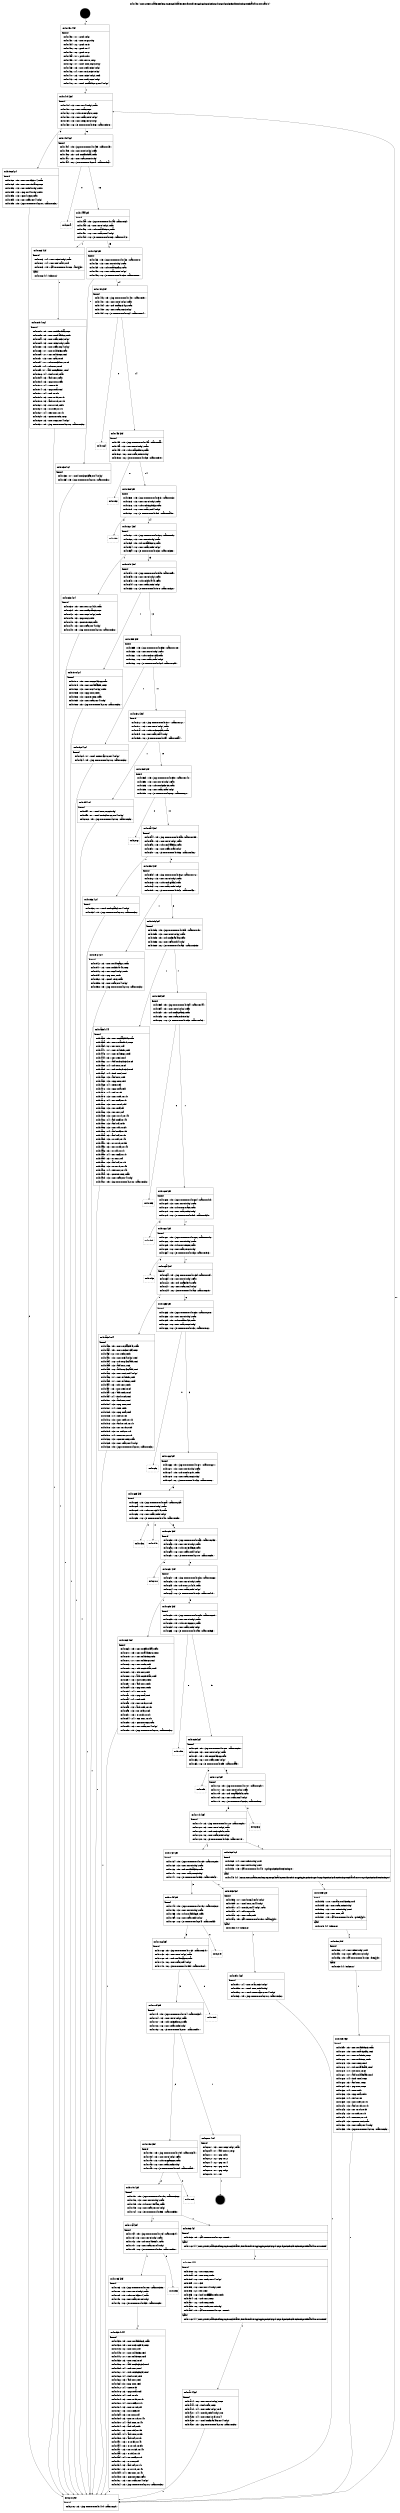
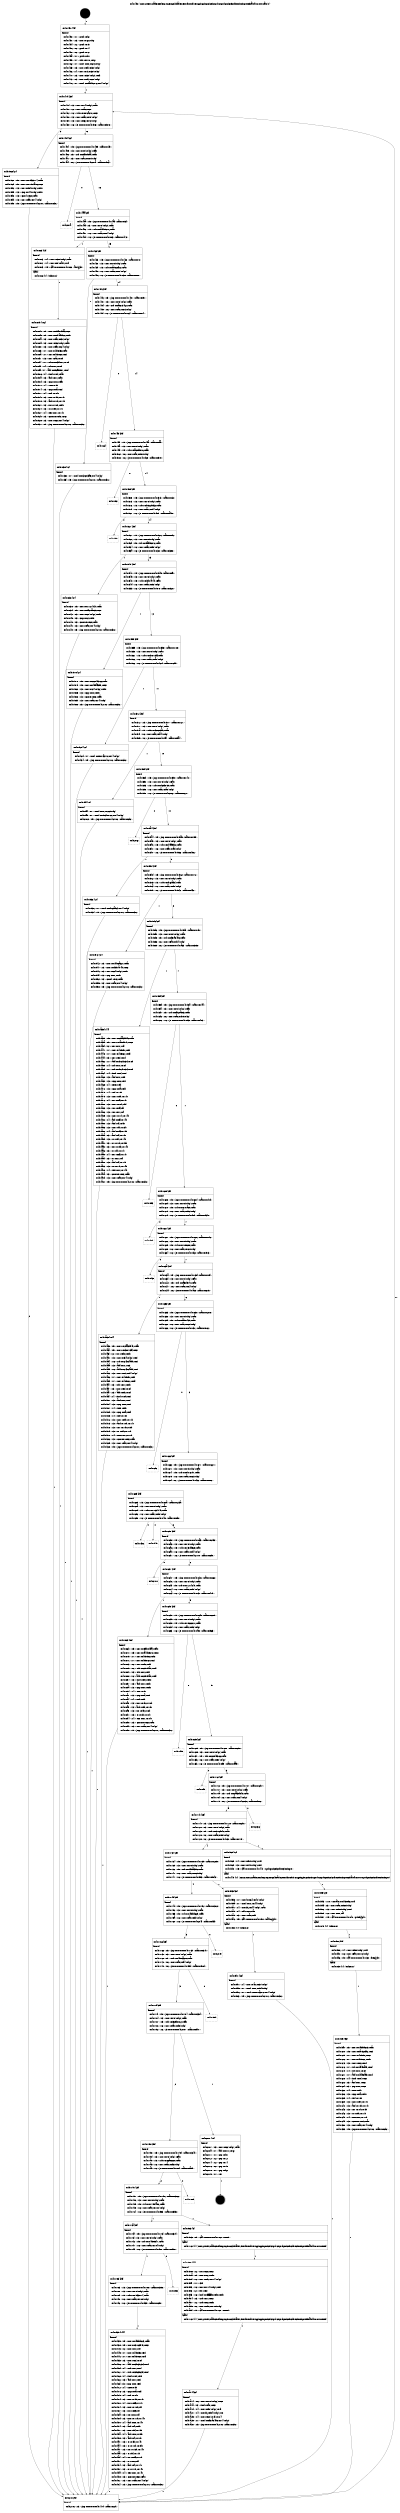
edge "0x40166c [25]" -> "0x401685 [25]": removed, label "6"
edge "0x401734 [25]" -> "0x40174d [25]": label " 3" -> " 4"
